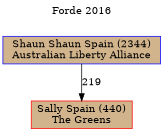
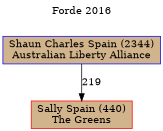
node "Shaun Shaun Spain (2344) Australian Liberty Alliance": label "Shaun Shaun Spain (2344) Australian Liberty Alliance" -> "Shaun Charles Spain (2344) Australian Liberty Alliance"
